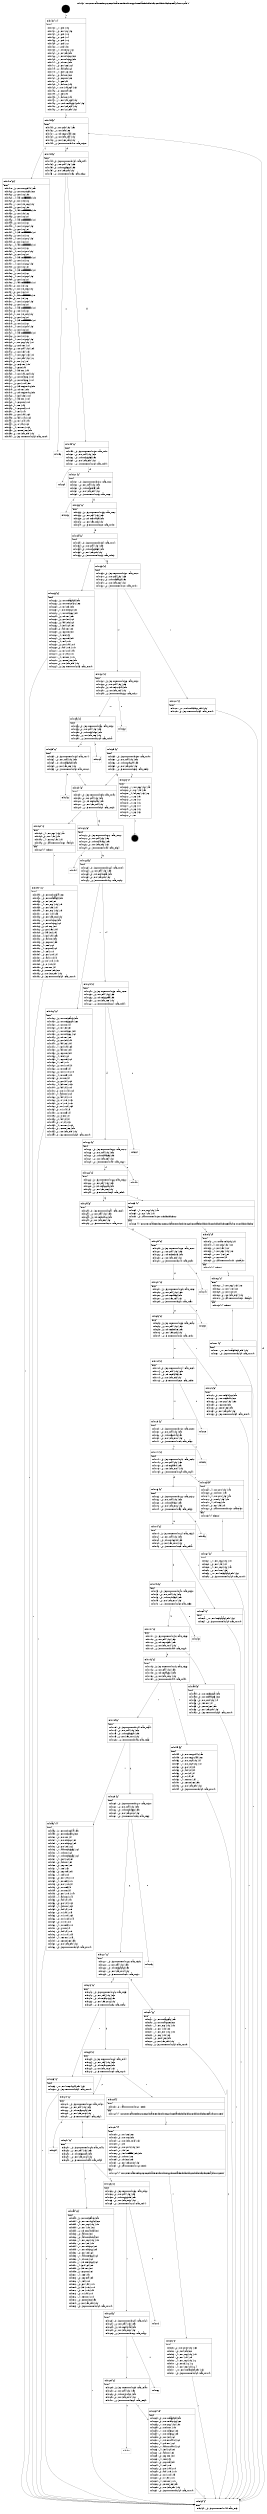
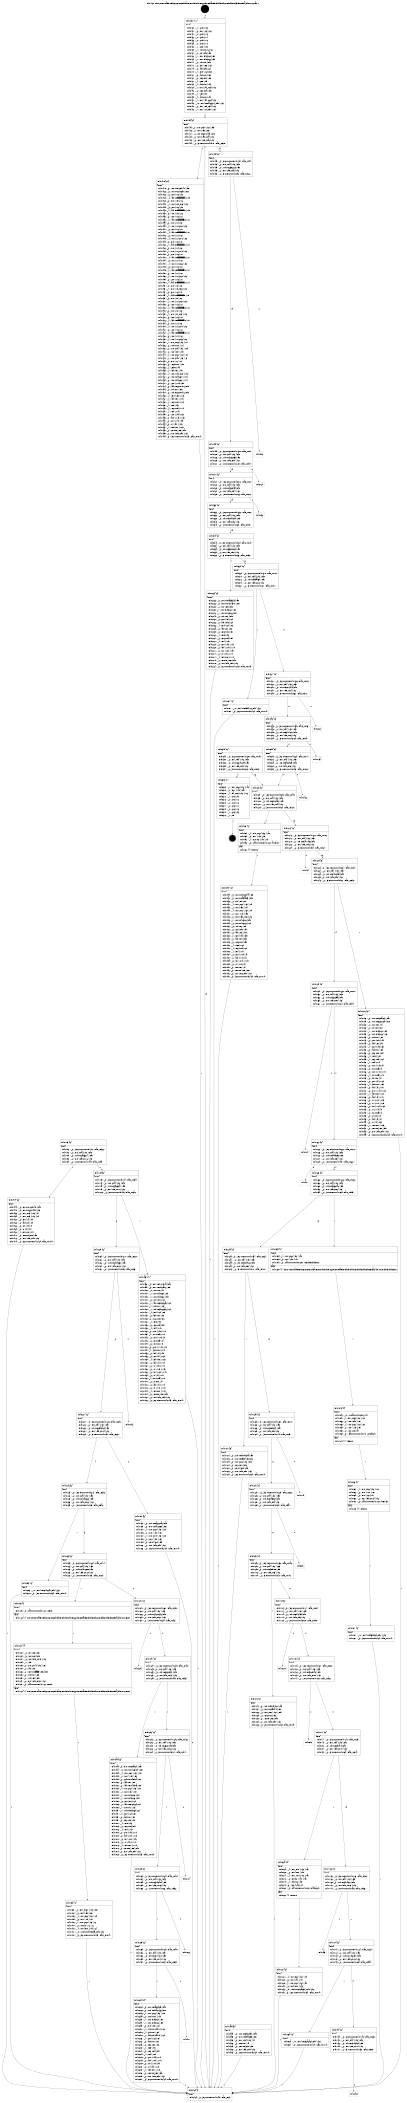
node "0x401c10 [30]": added
node "0x4017b7 [28]": removed
